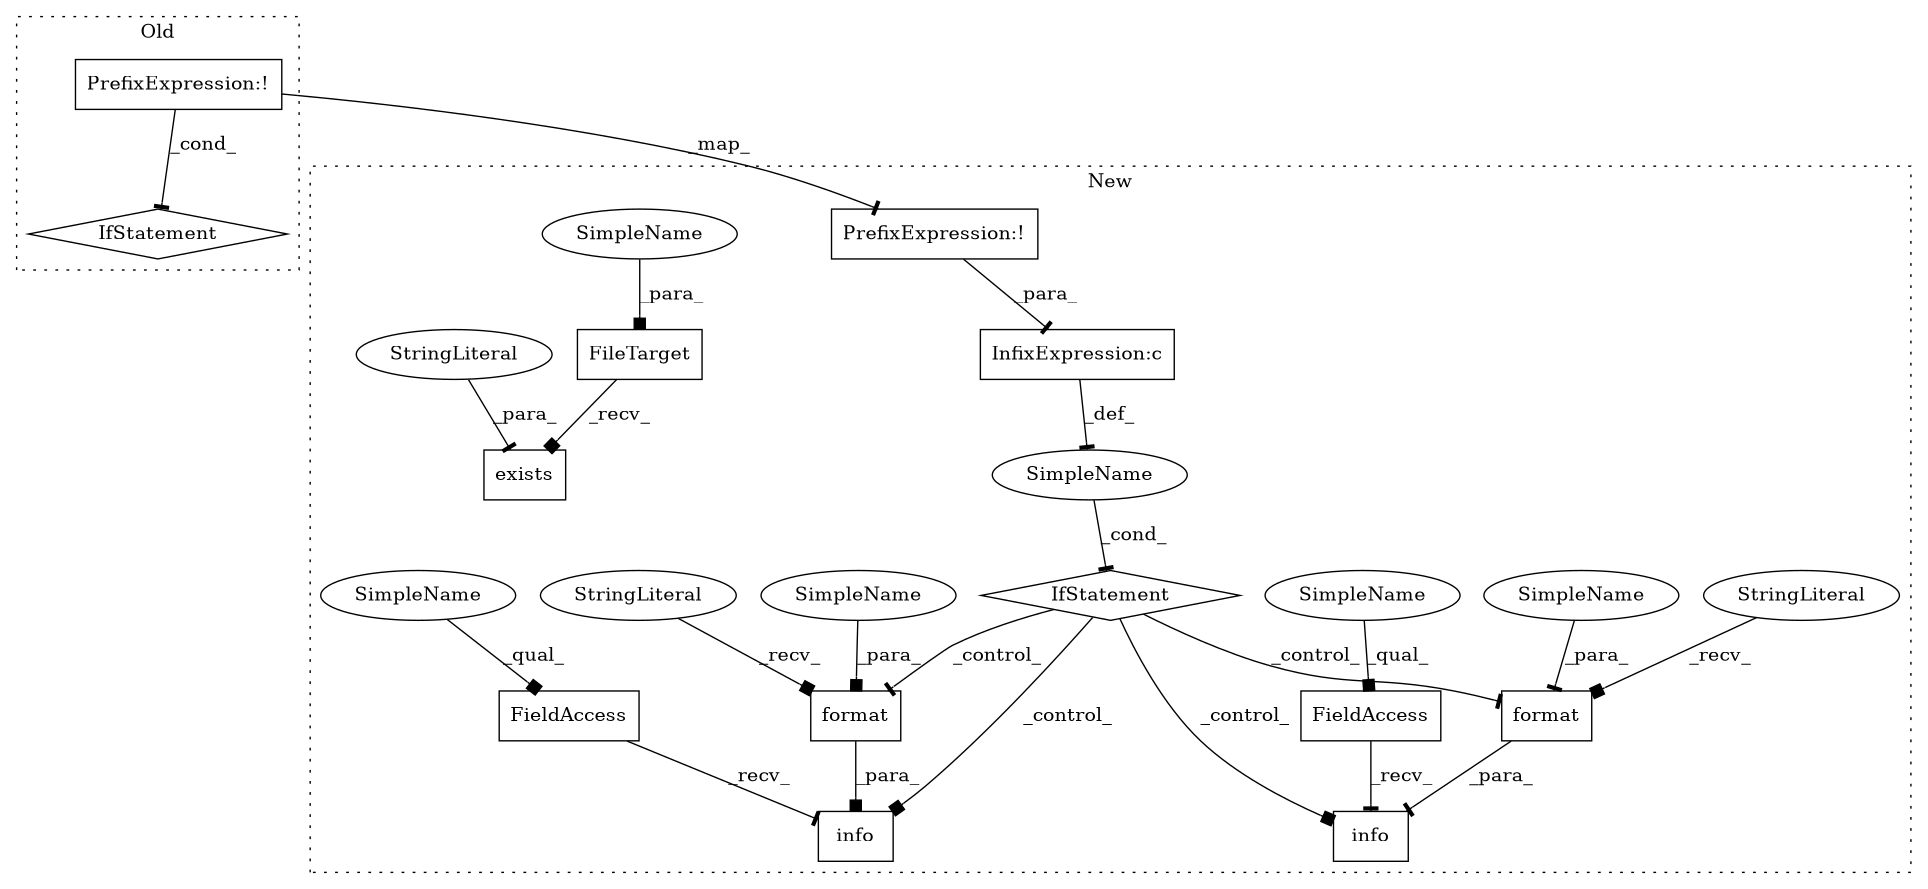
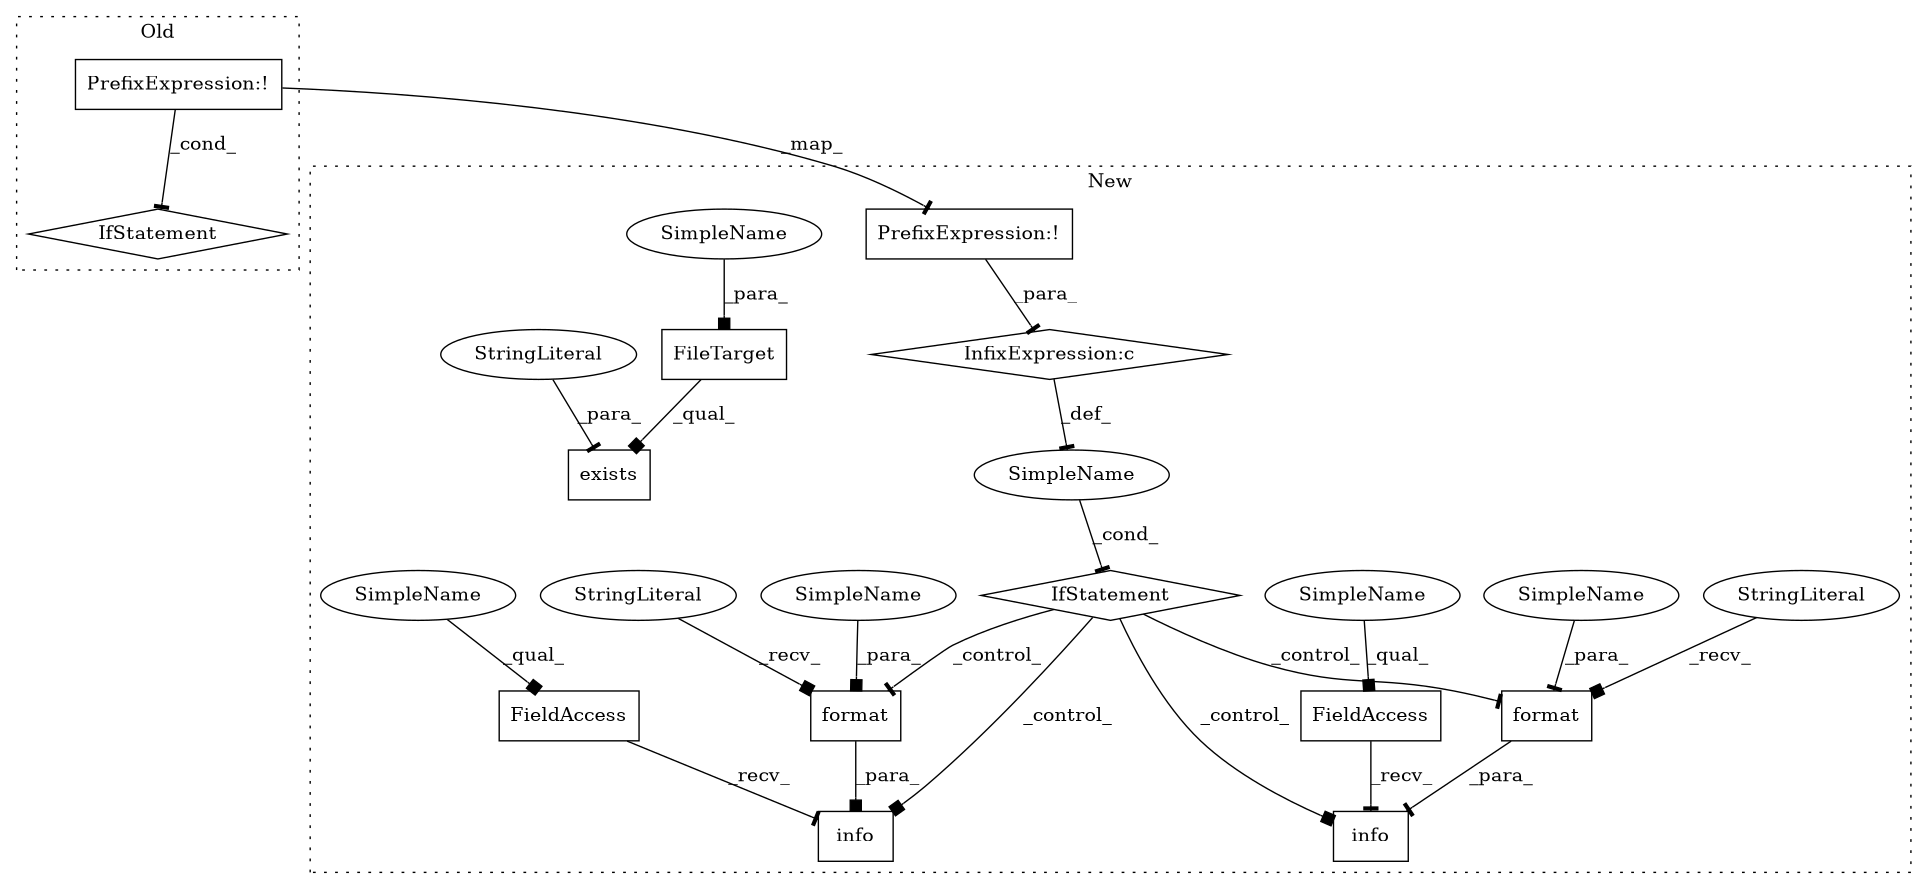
node "InfixExpression:c": shape box -> diamond
edge "FileTarget" -> "exists": label "_recv_" -> "_qual_"
